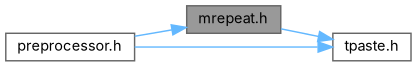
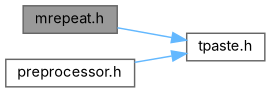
edge "preprocessor.h" -> "mrepeat.h": removed
